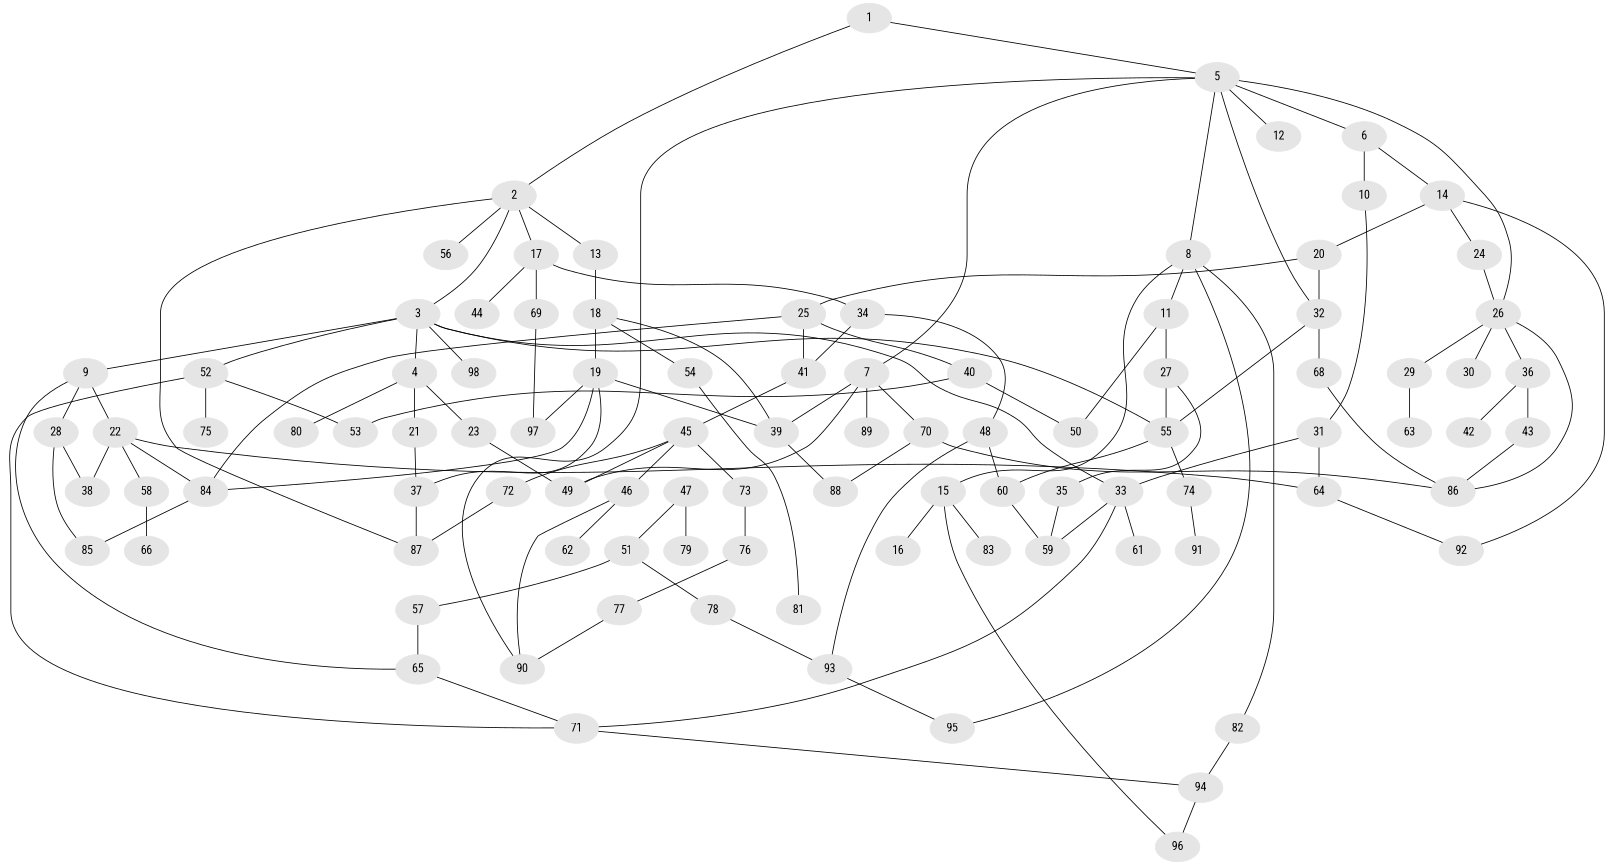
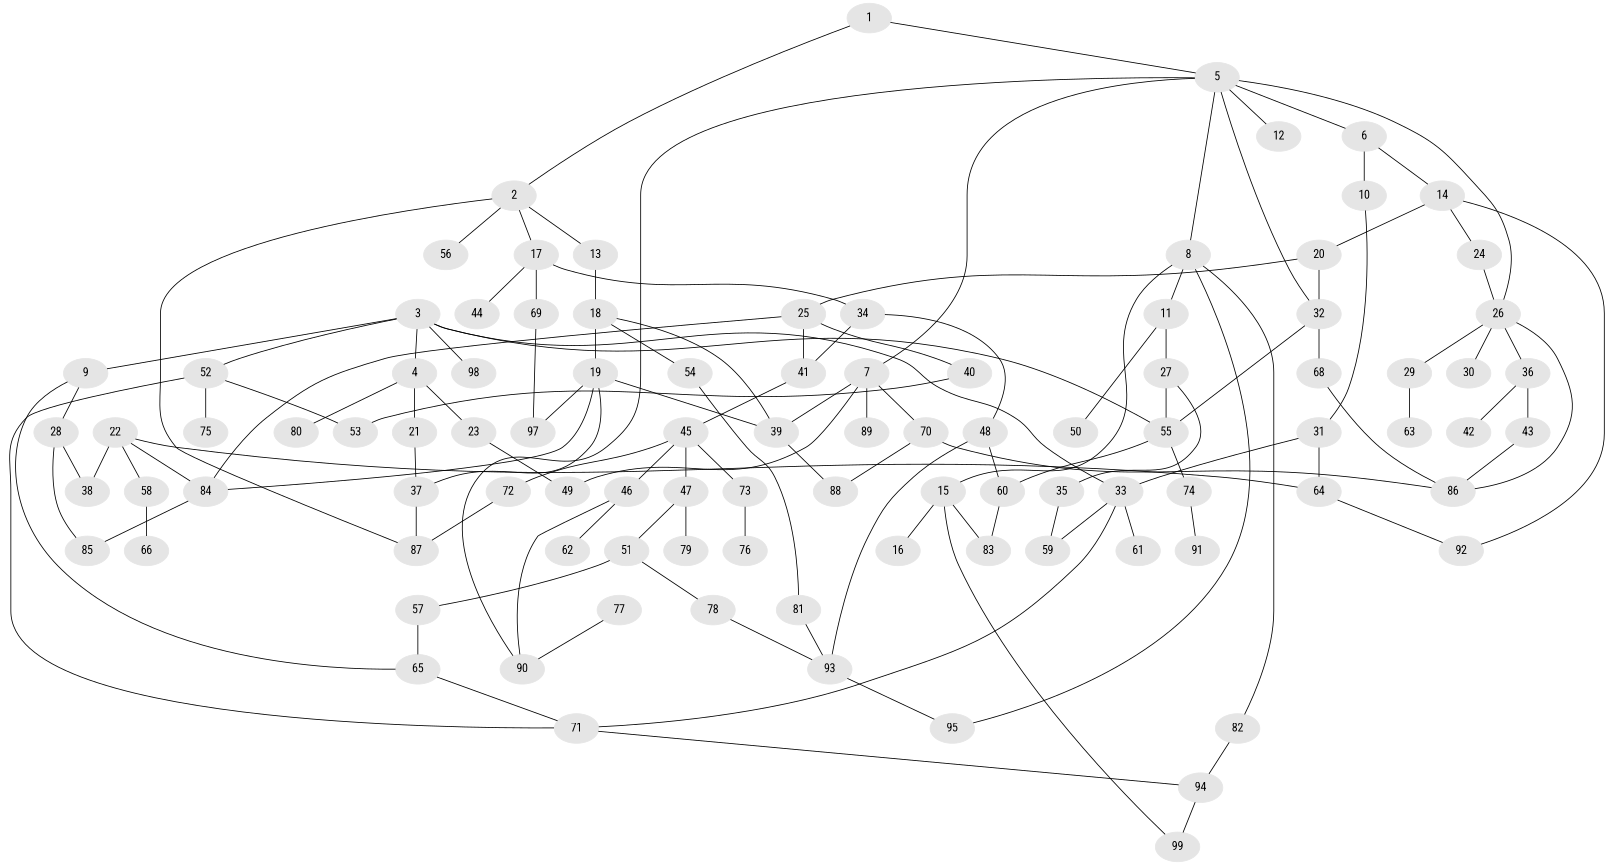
edge "2" -- "3": removed
edge "9" -- "22": removed
edge "40" -- "50": removed
edge "45" -- "49": now "45" -- "47"
edge "60" -- "59": now "60" -- "83"
edge "76" -- "77": removed
edge "81" -- "93": added
node "96": label "96" -> "99"
